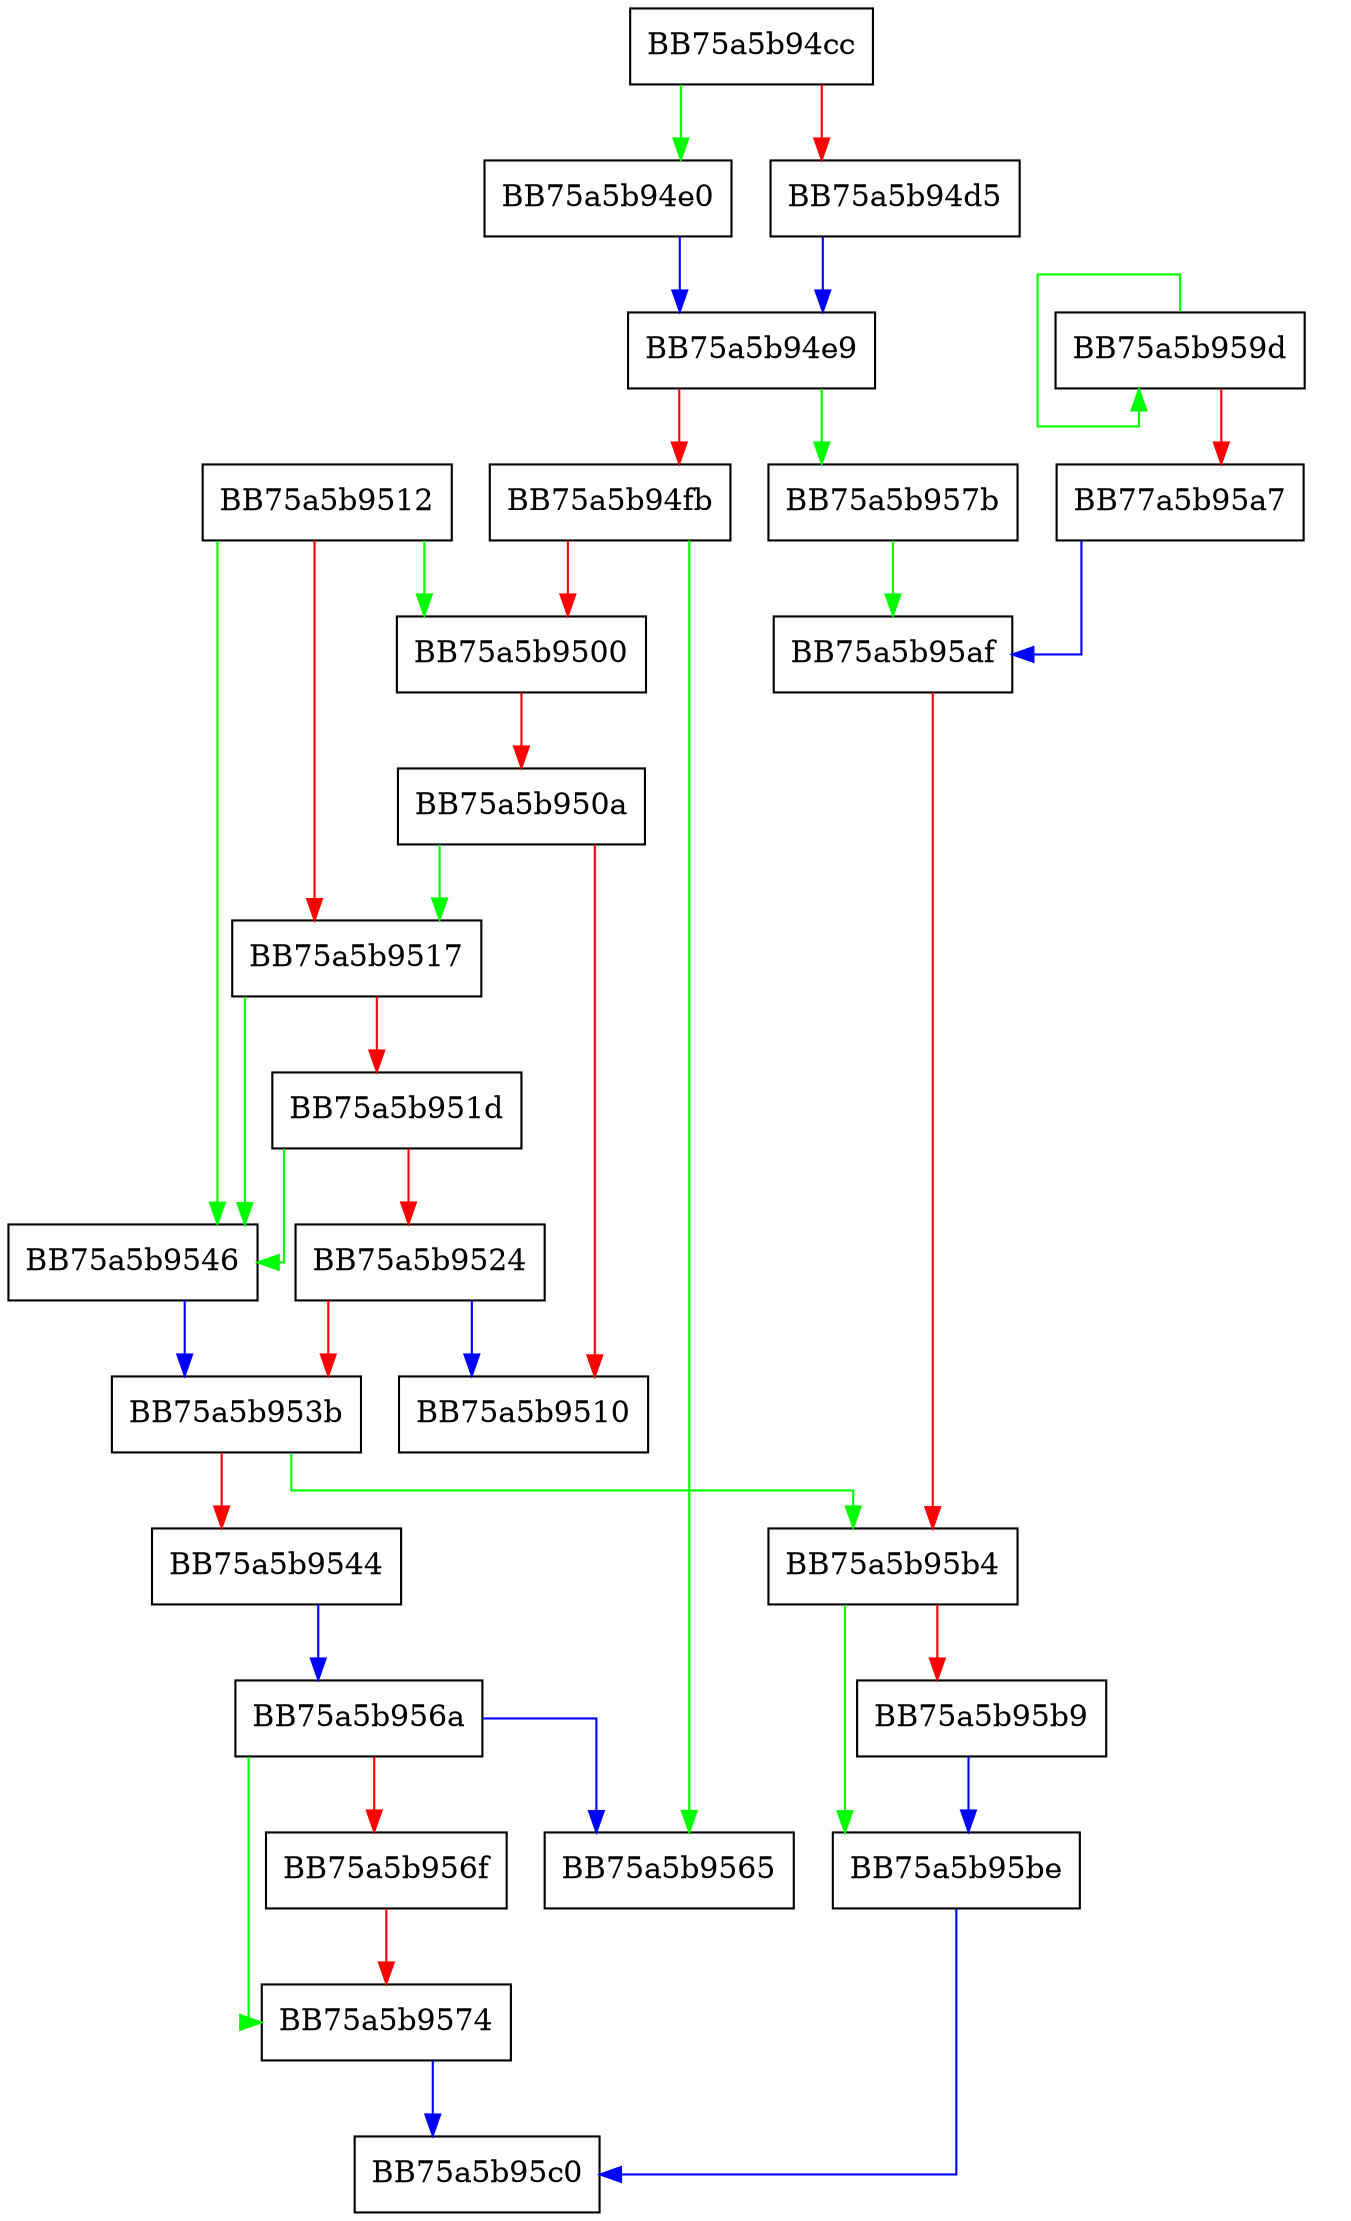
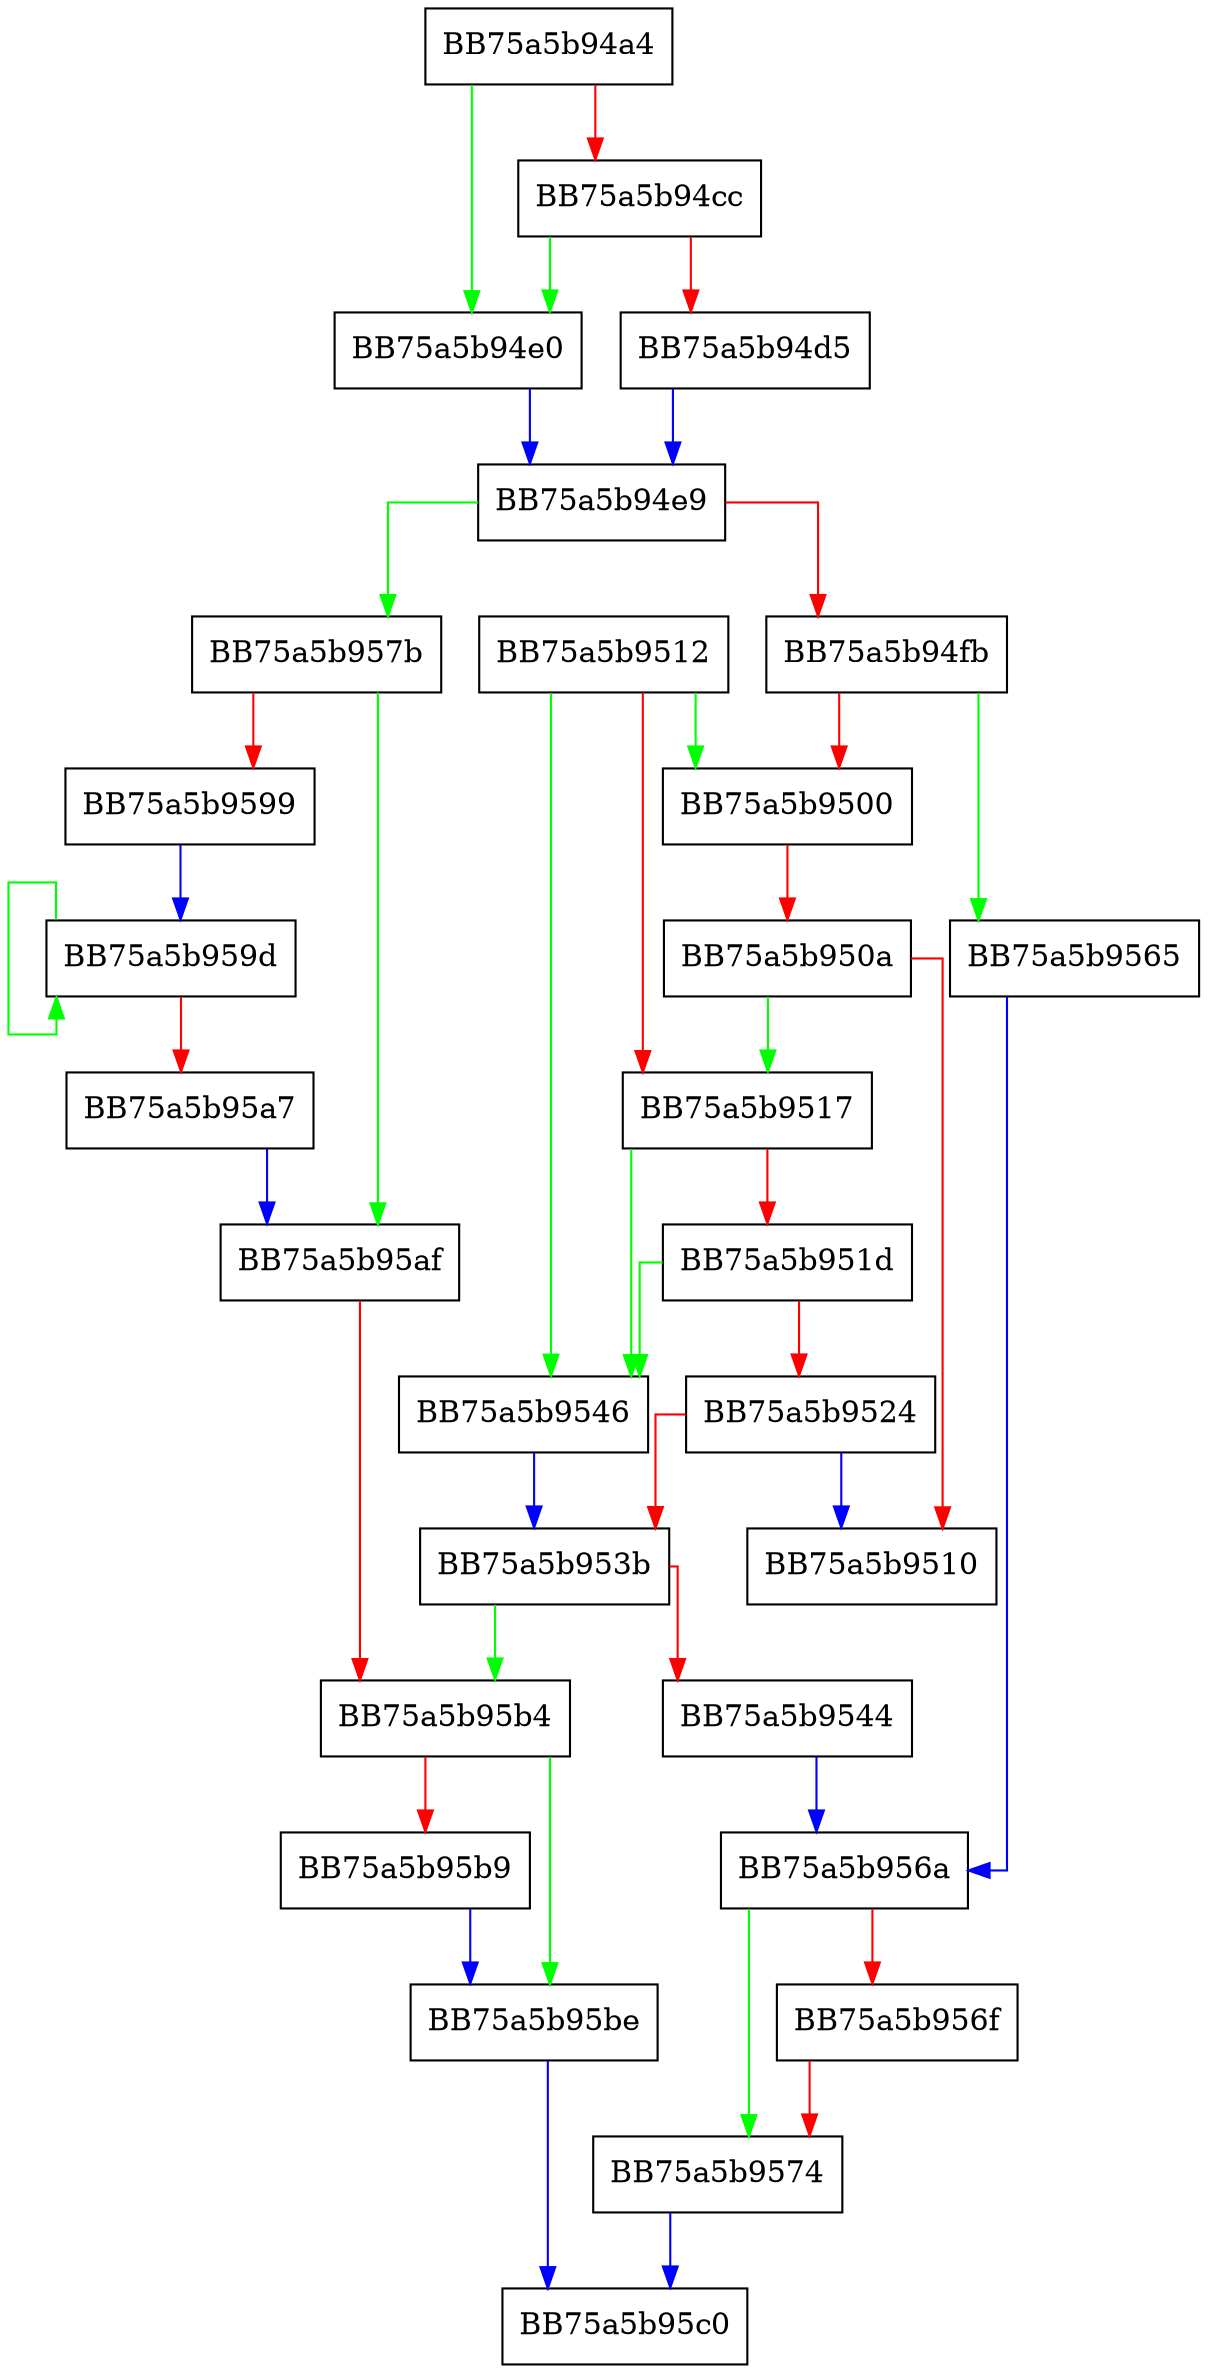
node "BB75a5b94a4": added
node "BB77a5b95a7": label "BB77a5b95a7" -> "BB75a5b95a7"
node "BB75a5b9599": added
edge "BB75a5b956a" -> "BB75a5b9565": reversed
